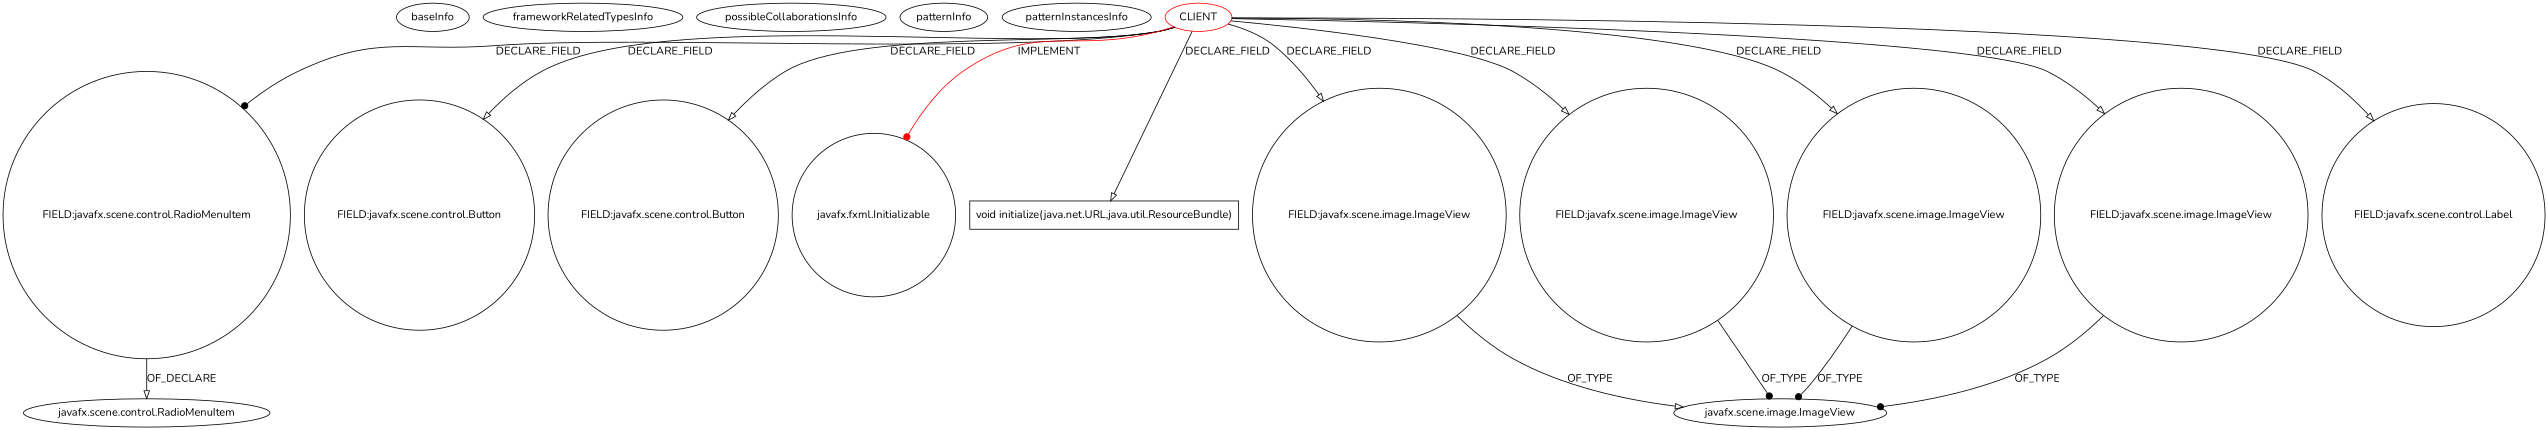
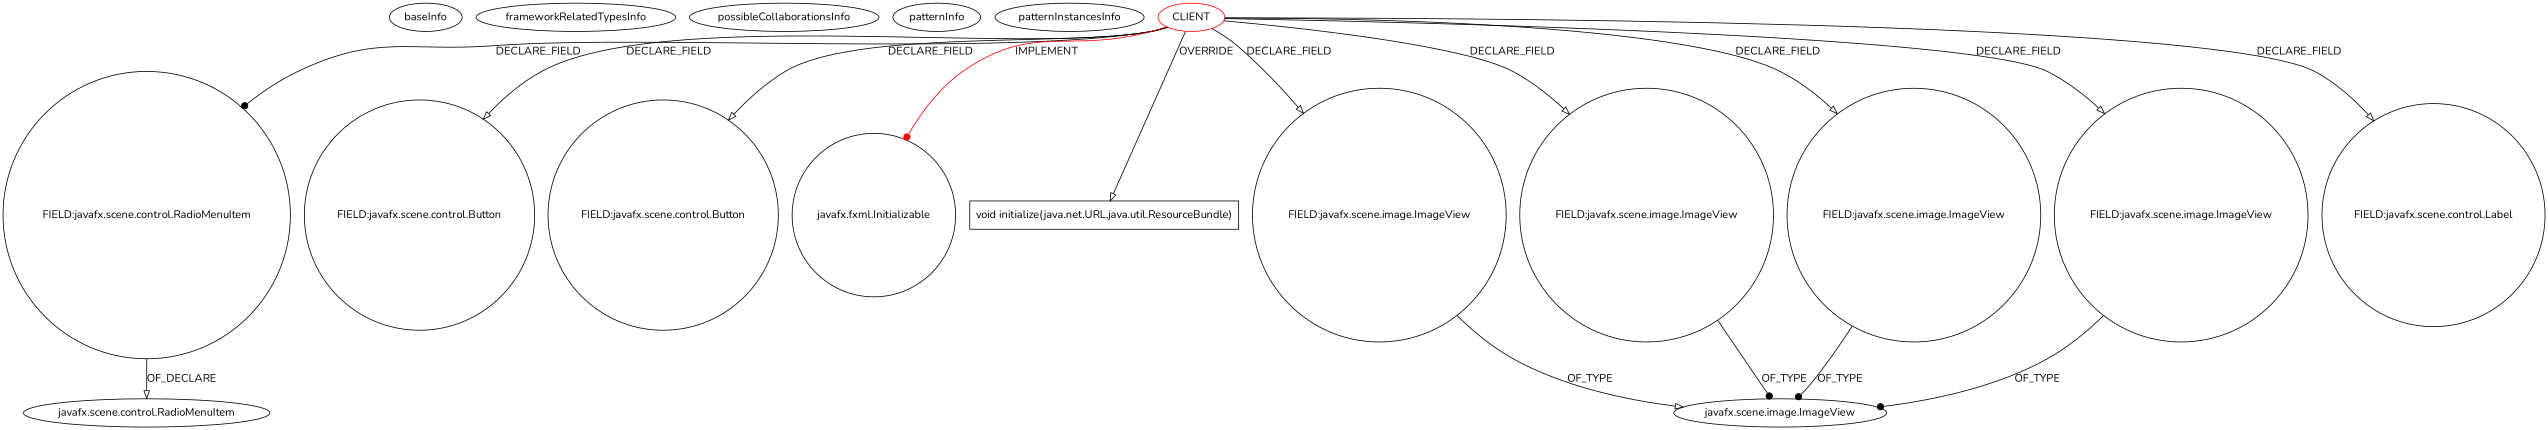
edge "CLIENT" -> "void initialize(java.net.URL,java.util.ResourceBundle)": label "DECLARE_FIELD" -> "OVERRIDE"
